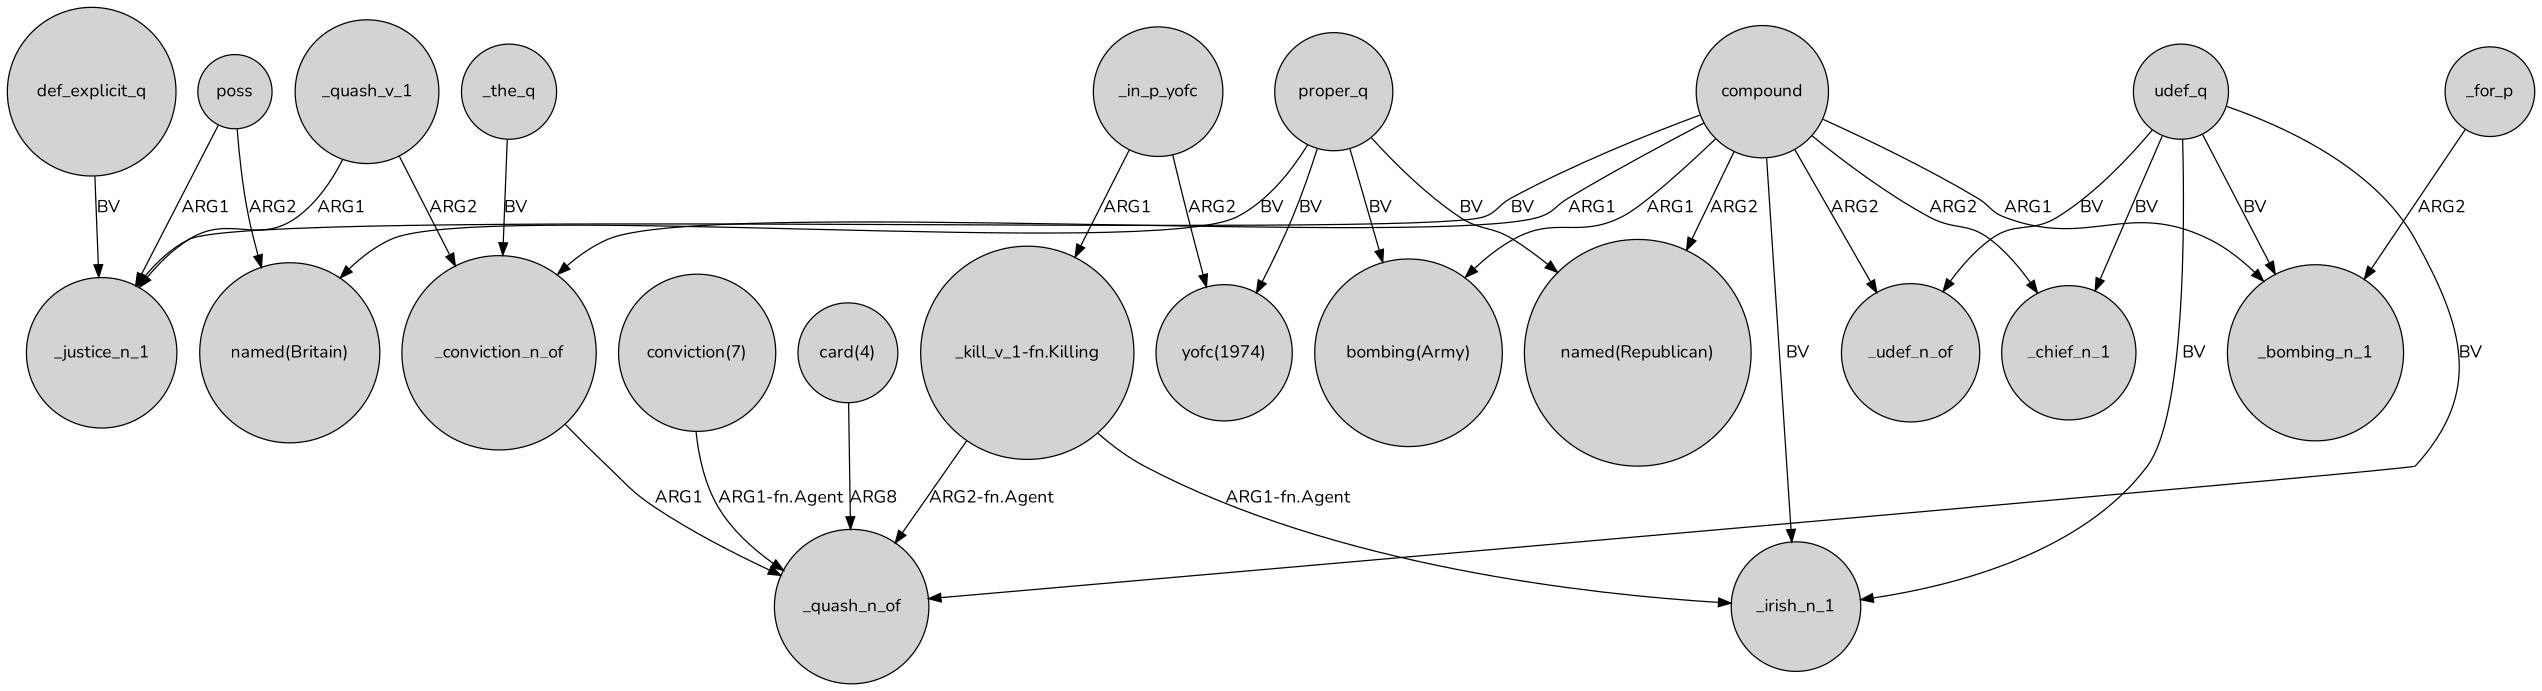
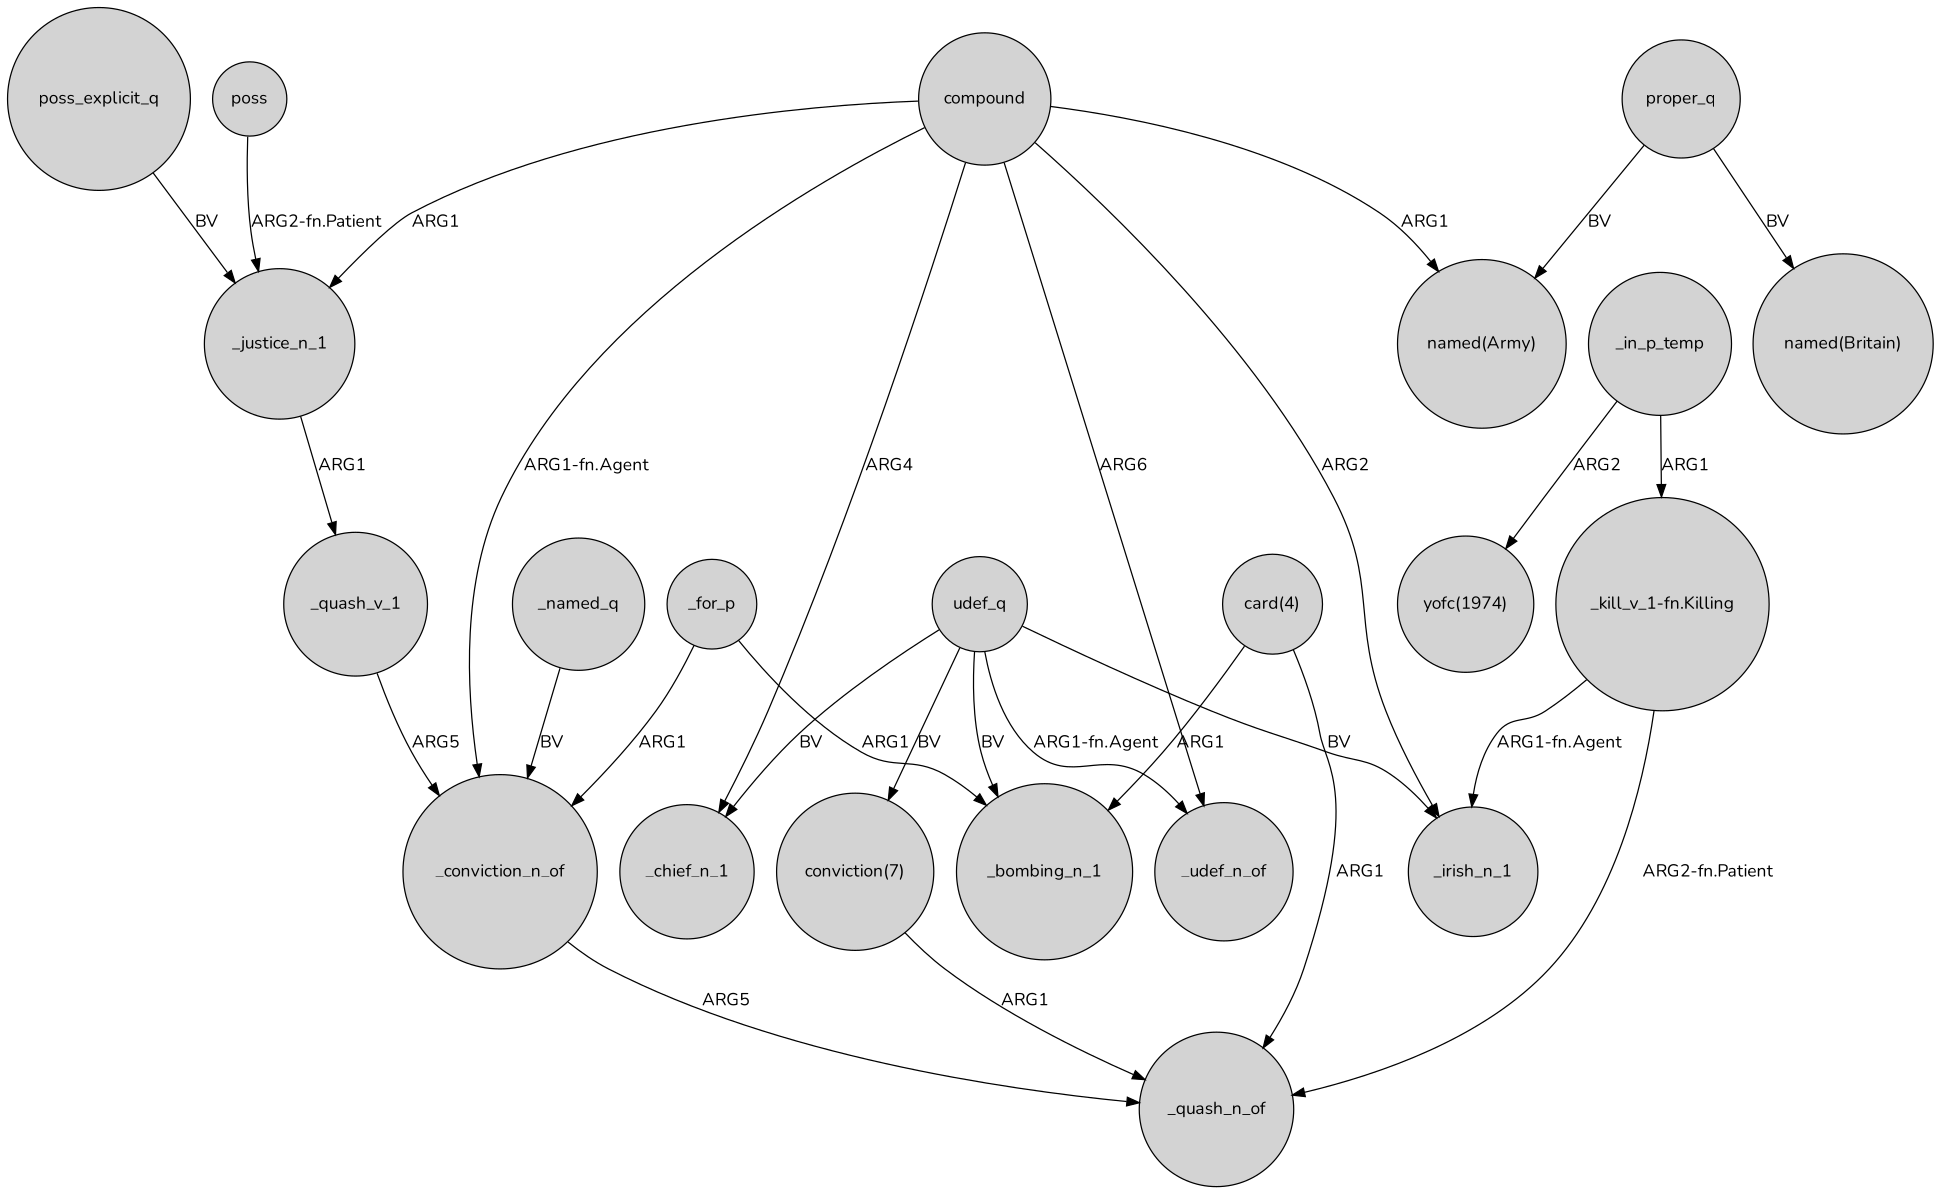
node "def_explicit_q": label "def_explicit_q" -> "poss_explicit_q"
node "_the_q": label "_the_q" -> "_named_q"
node "_in_p_yofc": label "_in_p_yofc" -> "_in_p_temp"
edge "poss" -> "named(Britain)": removed, label "ARG2"
edge "poss" -> "_justice_n_1": label "ARG1" -> "ARG2-fn.Patient"
edge "_quash_v_1" -> "_conviction_n_of": label "ARG2" -> "ARG5"
edge "compound" -> "_justice_n_1": label "BV" -> "ARG1"
edge "compound" -> "_conviction_n_of": label "ARG1" -> "ARG1-fn.Agent"
edge "compound" -> "_udef_n_of": label "ARG2" -> "ARG6"
edge "compound" -> "_chief_n_1": label "ARG2" -> "ARG4"
edge "udef_q" -> "_udef_n_of": label "BV" -> "ARG1-fn.Agent"
edge "_for_p" -> "_bombing_n_1": label "ARG2" -> "ARG1"
edge "proper_q" -> "yofc(1974)": removed, label "BV"
edge "compound" -> "_bombing_n_1": now "card(4)" -> "_bombing_n_1"
edge "_quash_v_1" -> "_justice_n_1": reversed
node "bombing(Army)": label "bombing(Army)" -> "named(Army)"
node "named(Republican)": removed
edge "compound" -> "_irish_n_1": label "BV" -> "ARG2"
edge "_conviction_n_of" -> "_quash_n_of": label "ARG1" -> "ARG5"
edge "conviction(7)" -> "_quash_n_of": label "ARG1-fn.Agent" -> "ARG1"
edge "card(4)" -> "_quash_n_of": label "ARG8" -> "ARG1"
edge "_kill_v_1-fn.Killing" -> "_quash_n_of": label "ARG2-fn.Agent" -> "ARG2-fn.Patient"
edge "udef_q" -> "_quash_n_of": now "udef_q" -> "conviction(7)"
edge "_for_p" -> "_conviction_n_of": added, label "ARG1"
